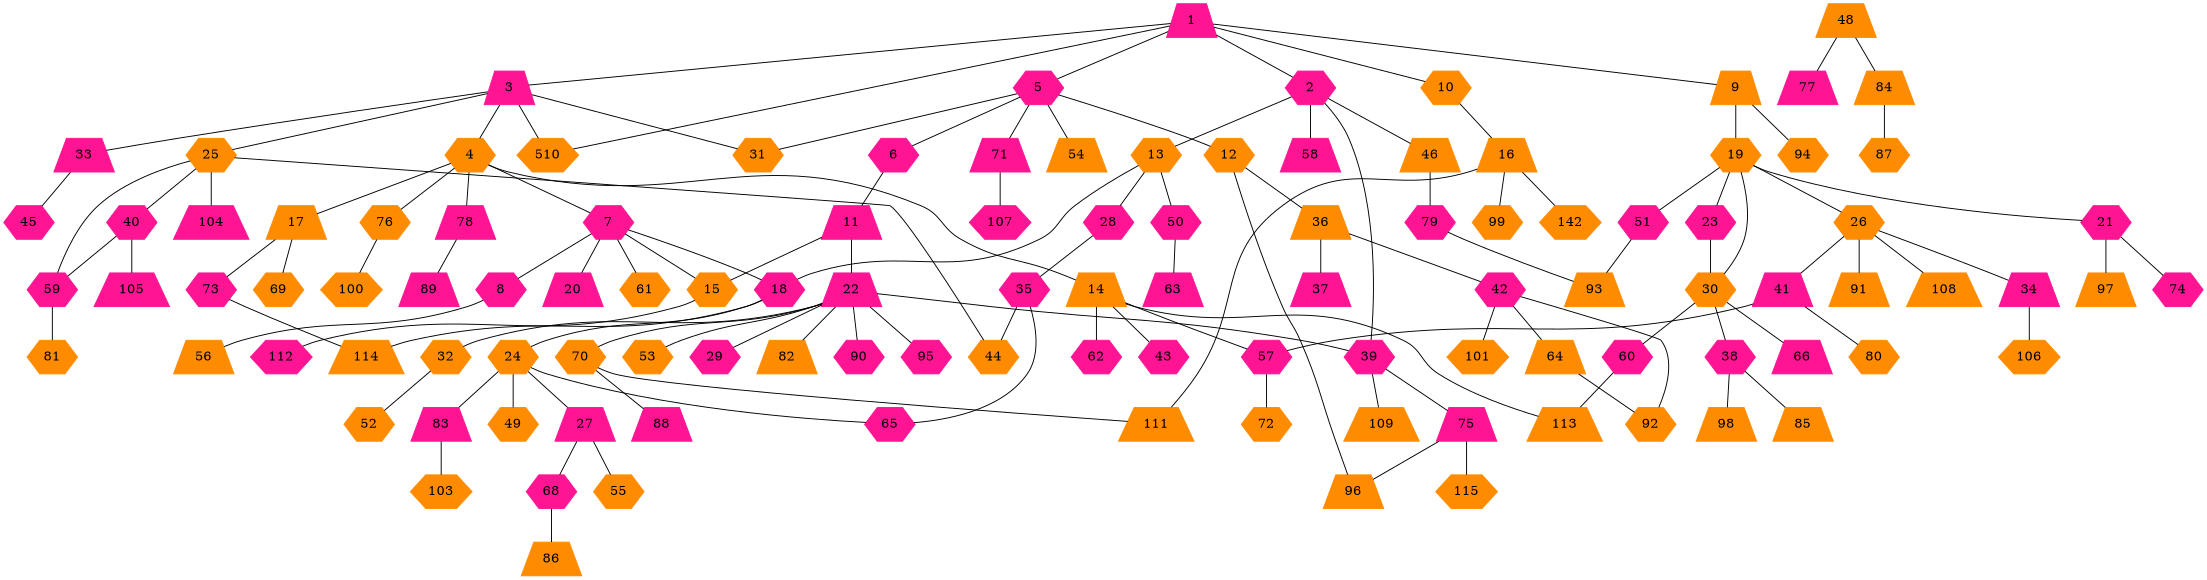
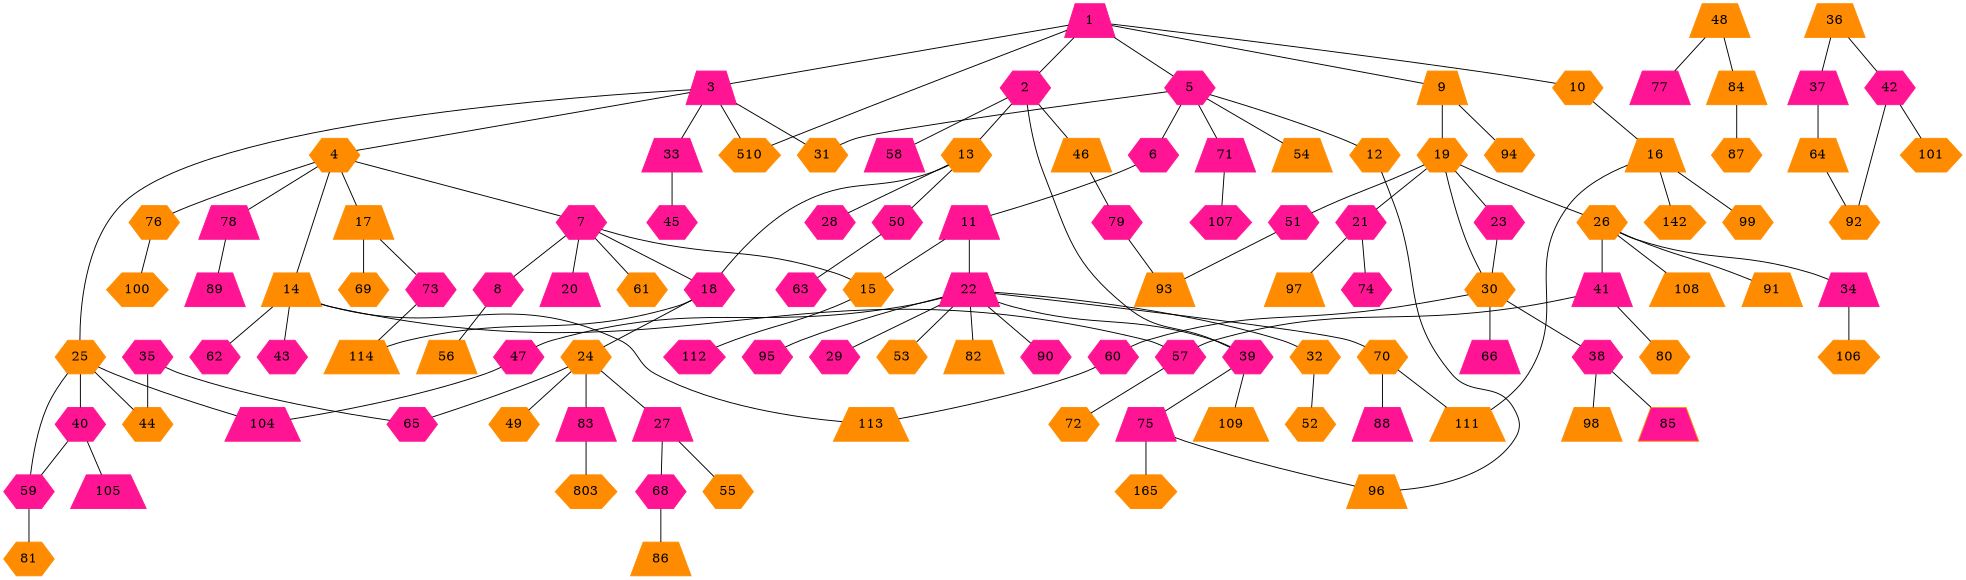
edge "12" -- "36": removed
edge "28" -- "35": removed
node "63": shape trapezium -> hexagon
edge "42" -- "64": now "37" -- "64"
node "47": added
node "85": fillcolor darkorange -> deeppink
node "103": label "103" -> "803"
node "115": label "115" -> "165"
